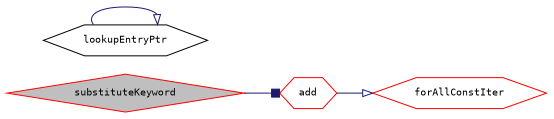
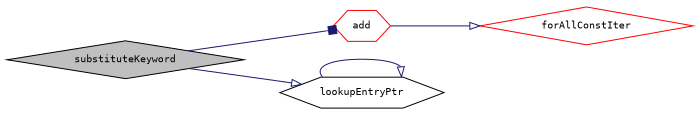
edge "substituteKeyword" -> "lookupEntryPtr": added
node "substituteKeyword": color red -> black
node "forAllConstIter": shape hexagon -> diamond
